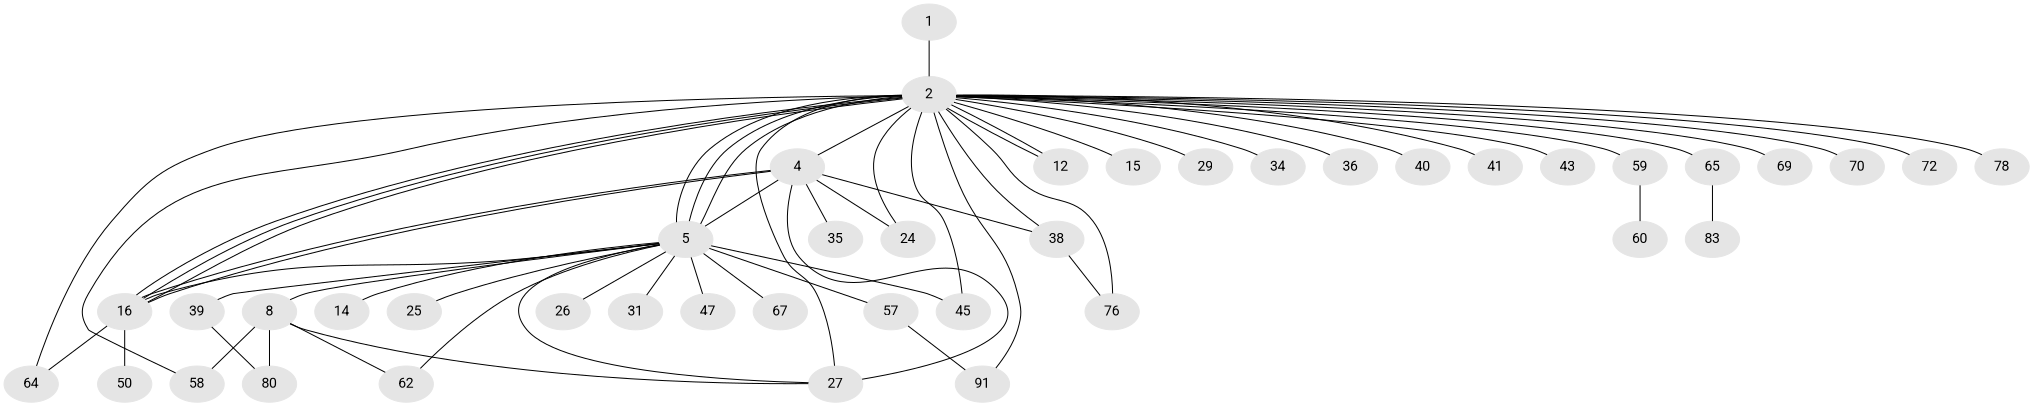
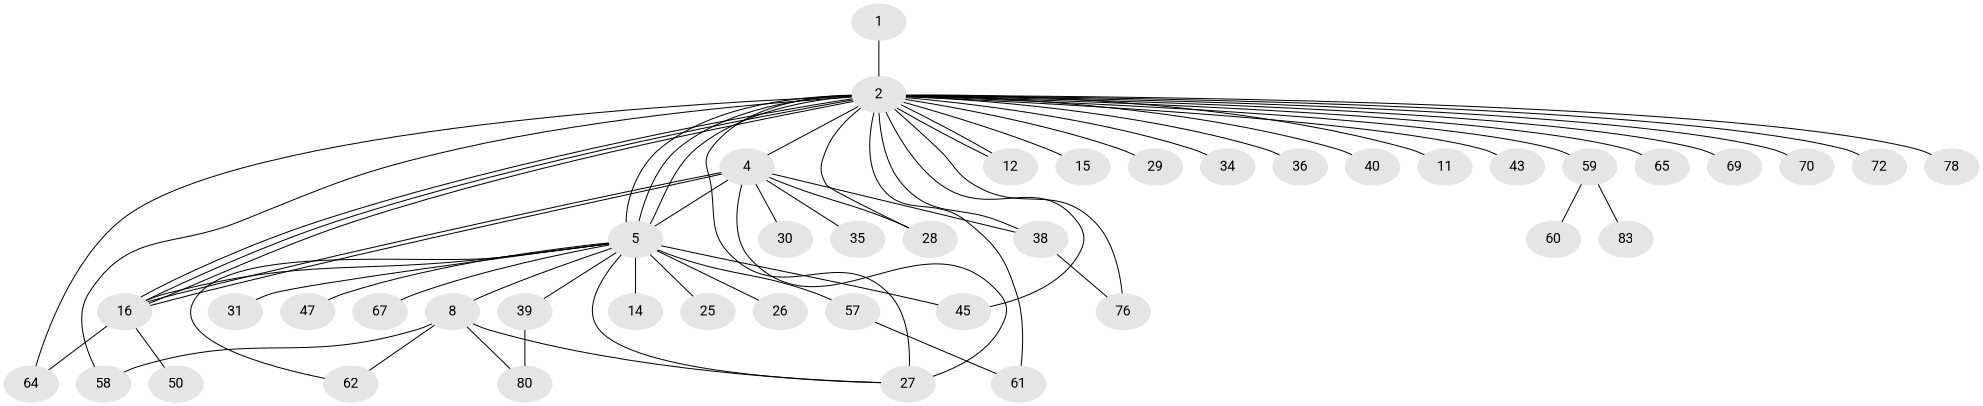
node "41": label "41" -> "11"
edge "65" -- "83": now "59" -- "83"
node "30": added
node "24": label "24" -> "28"
node "91": label "91" -> "61"
